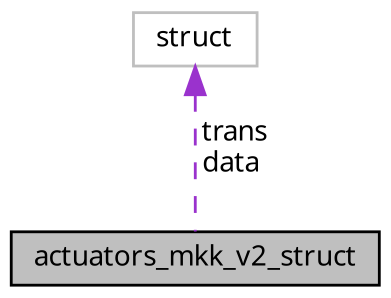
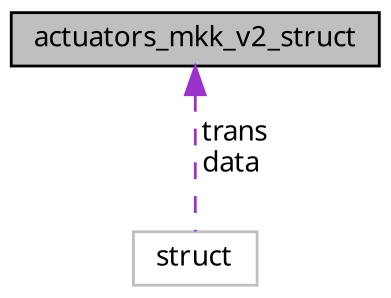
edge "actuators_mkk_v2_struct" -> "struct": reversed
